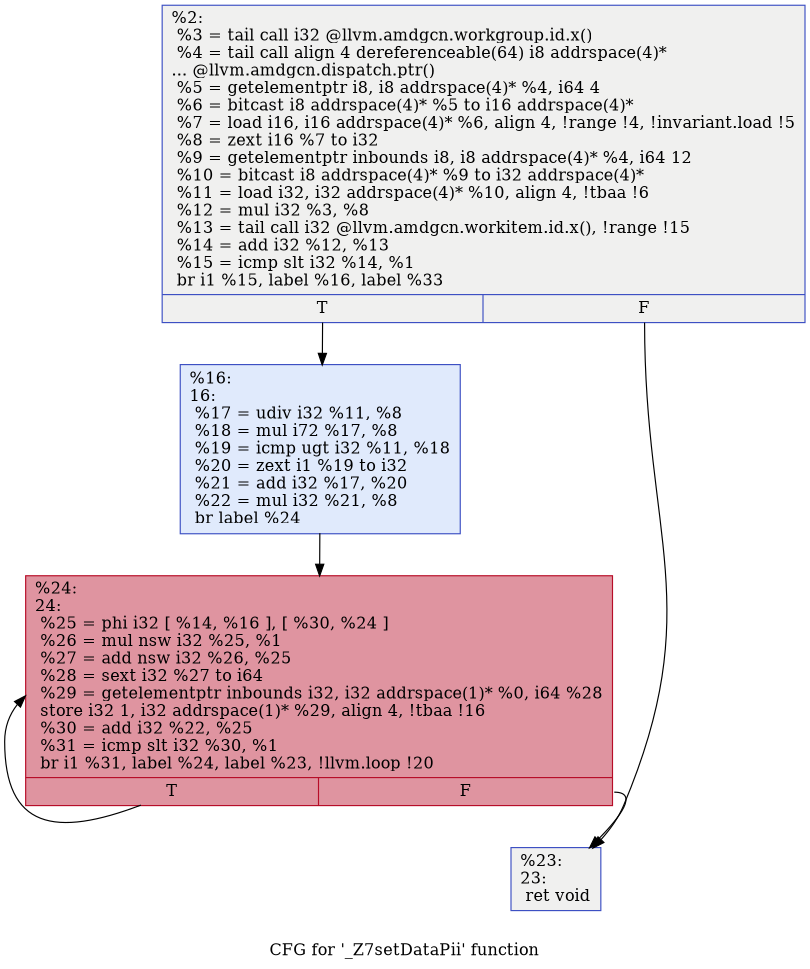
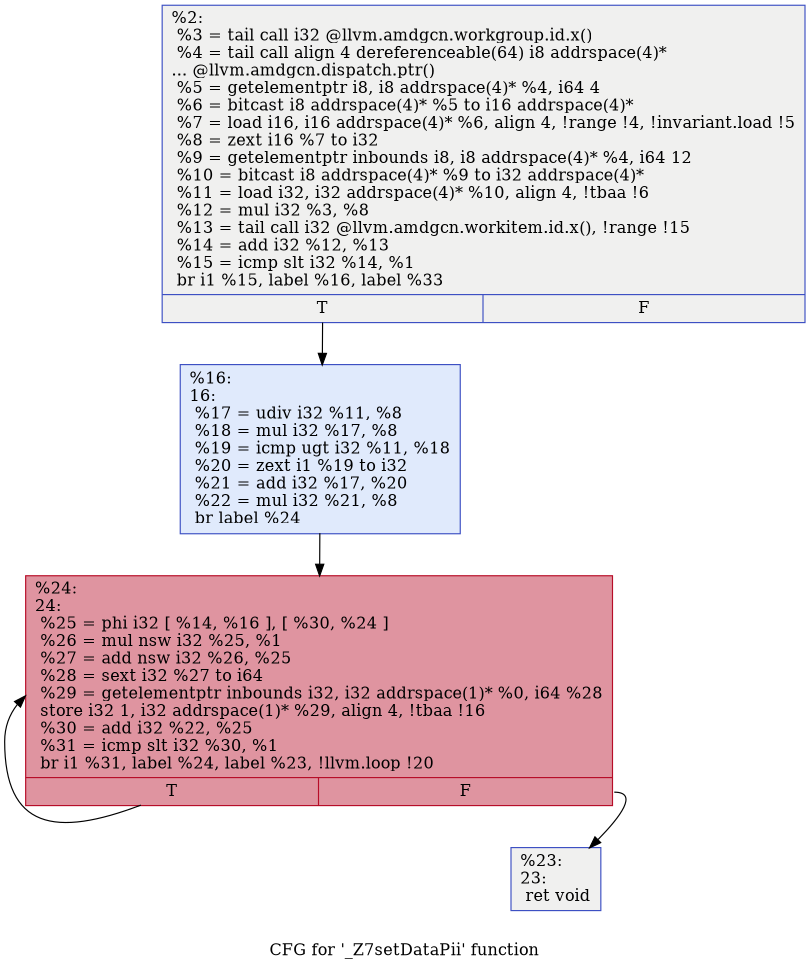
node "%16:": text "%18 = mul i72 %17, %8" -> "%18 = mul i32 %17, %8"
edge "%2:" -> "%23:": removed
